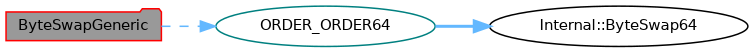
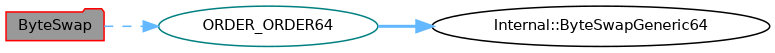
node "ByteSwapGeneric": label "ByteSwapGeneric" -> "ByteSwap"
node "Internal::ByteSwap64": label "Internal::ByteSwap64" -> "Internal::ByteSwapGeneric64"
